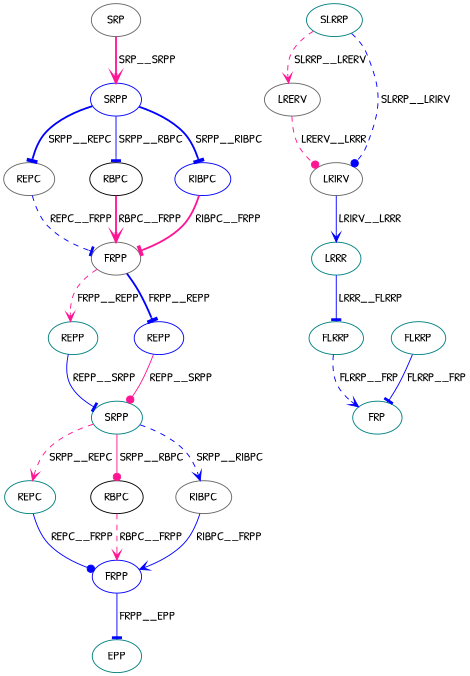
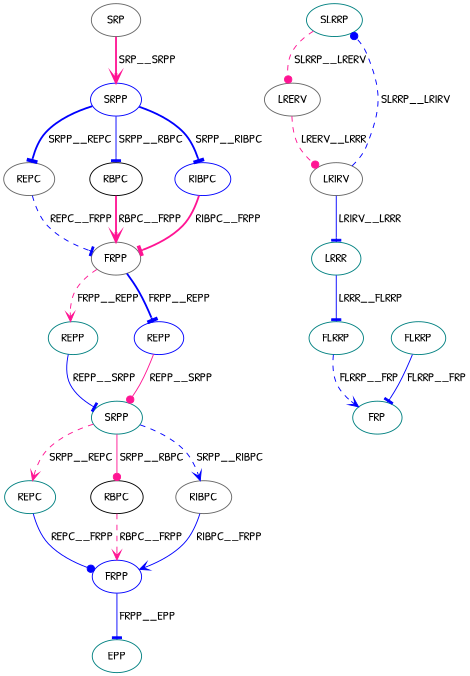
edge "SLRRP" -> "LRERV": arrowhead vee -> dot
edge "SLRRP" -> "LRIRV": reversed
edge "LRIRV" -> "LRRR": arrowhead vee -> tee
